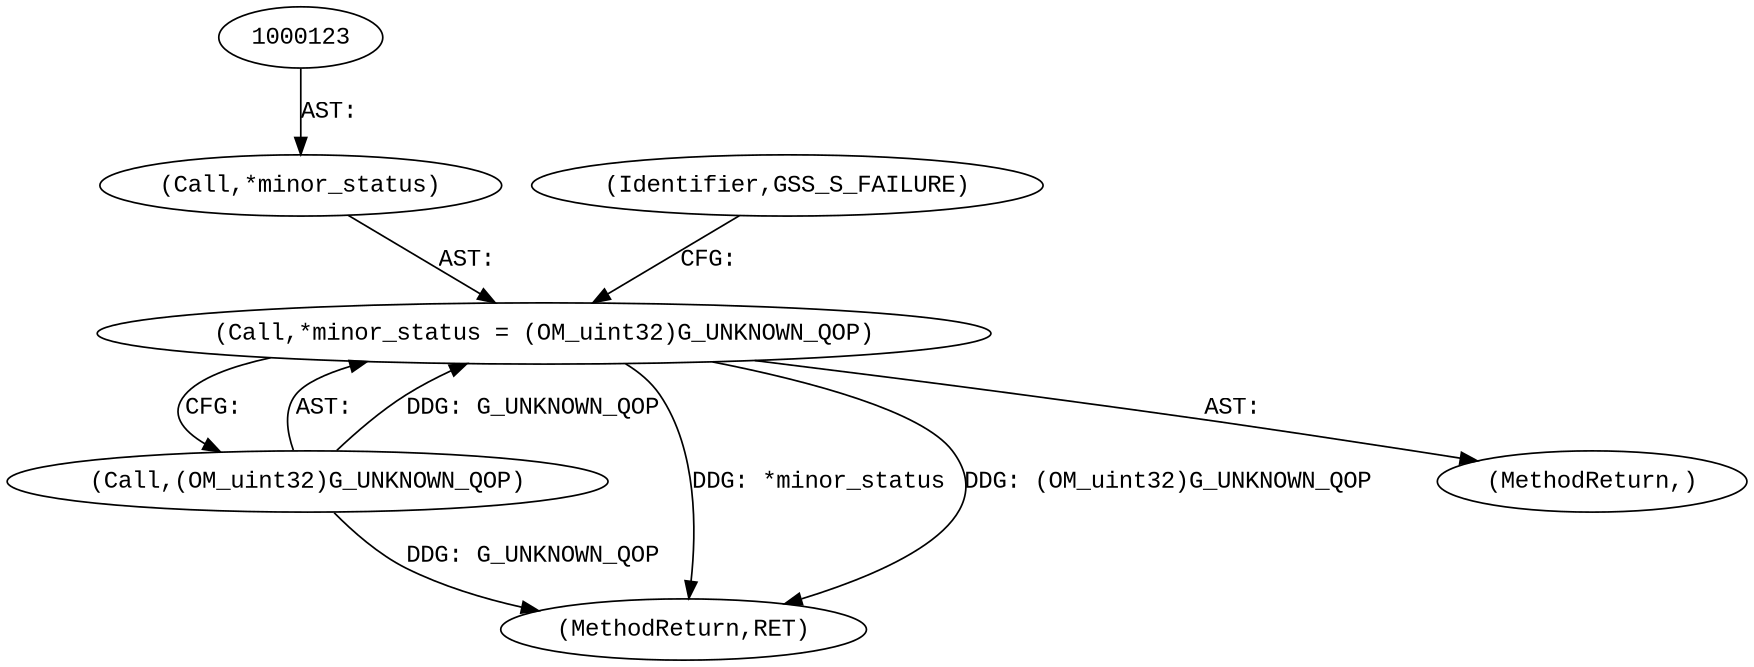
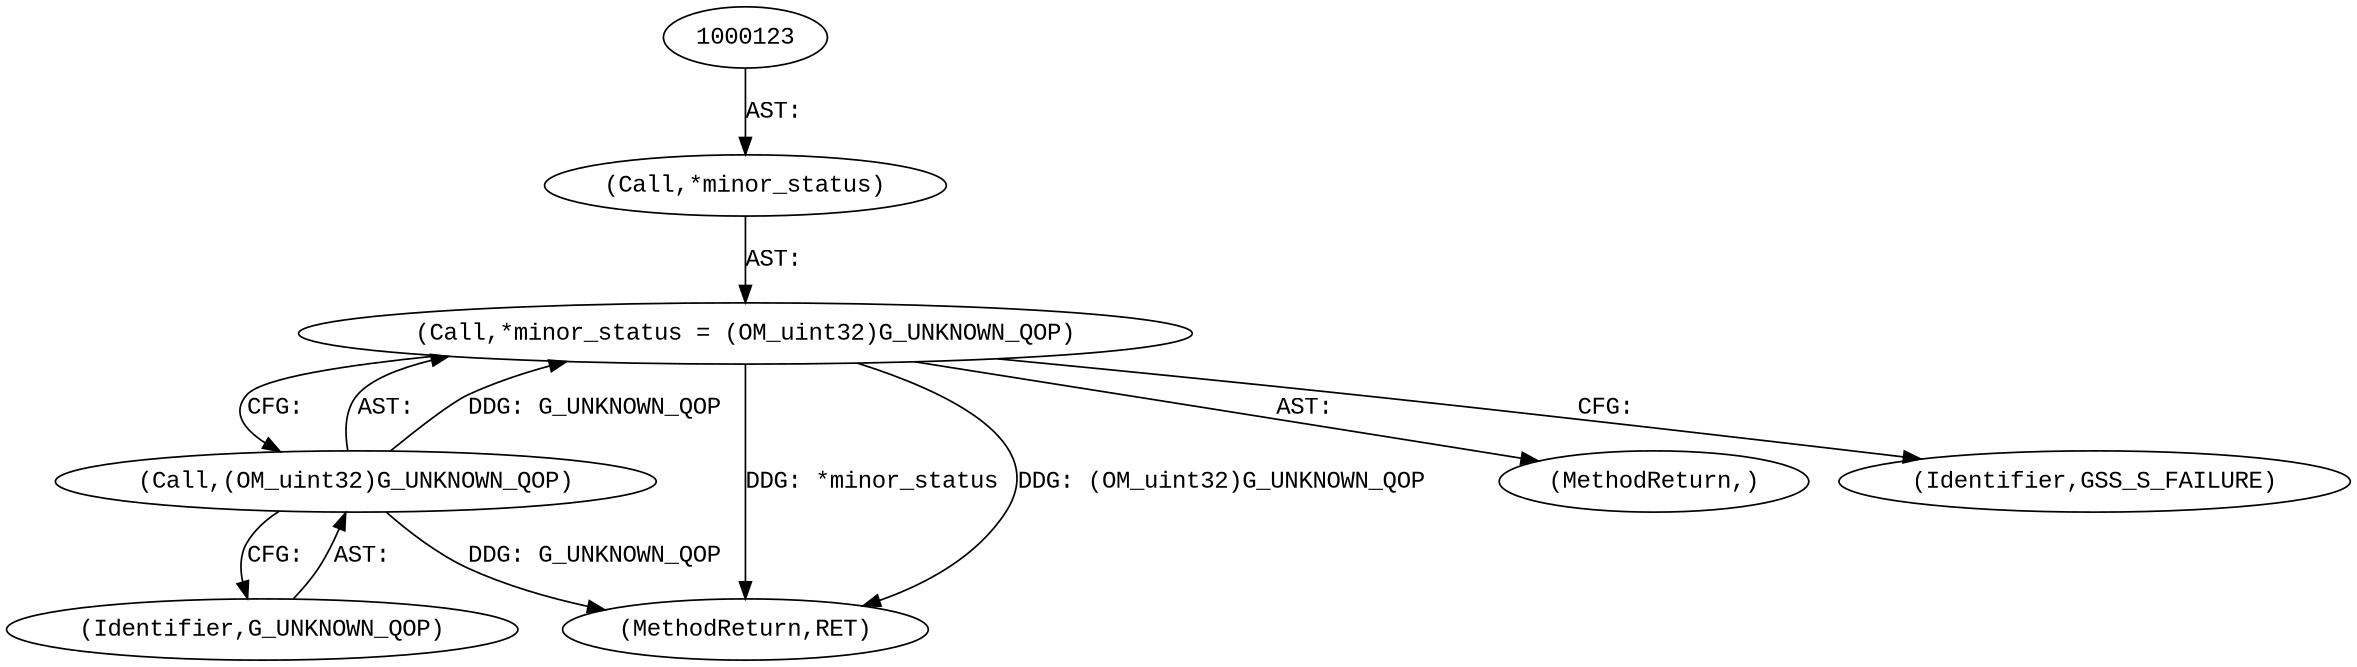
edge "(Identifier,GSS_S_FAILURE)" -> "(Call,*minor_status = (OM_uint32)G_UNKNOWN_QOP)": reversed
node "(Identifier,G_UNKNOWN_QOP)": added
